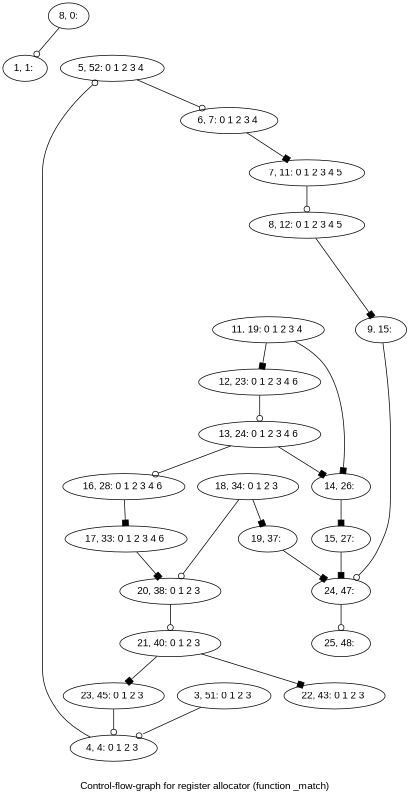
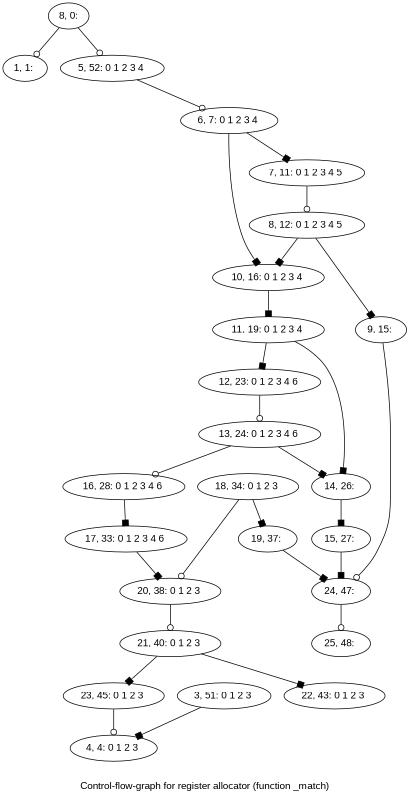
node "10, 16: 0 1 2 3 4": added
edge "4, 4: 0 1 2 3" -> "5, 52: 0 1 2 3 4": now "8, 0:" -> "5, 52: 0 1 2 3 4"
edge "3, 51: 0 1 2 3" -> "4, 4: 0 1 2 3": arrowhead odot -> box
